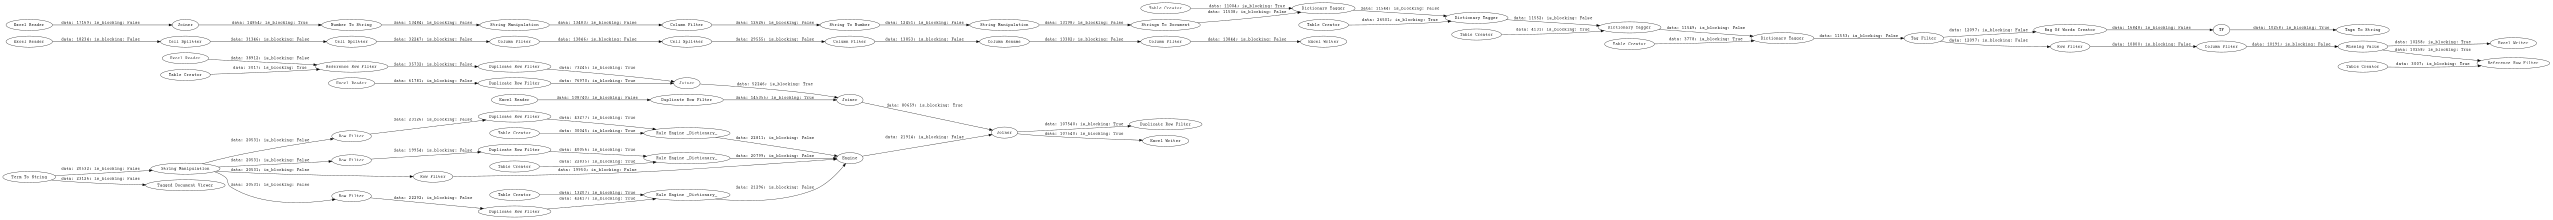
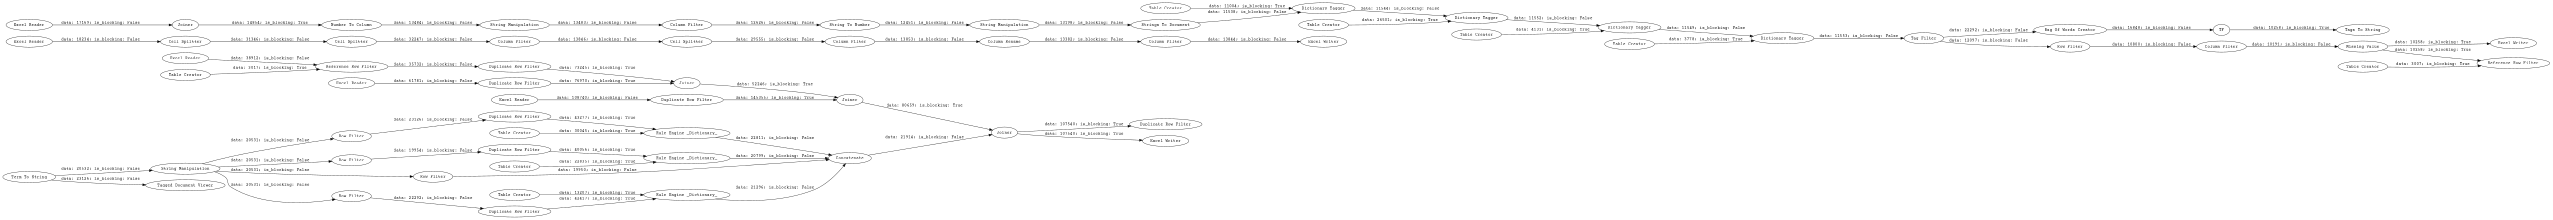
node "Number To String": label "Number To String" -> "Number To Column"
edge "Tag Filter" -> "Bag Of Words Creator": label "data: 12097; is_blocking: False" -> "data: 22292; is_blocking: False"
node "Engine": label "Engine" -> "Concatenate"
